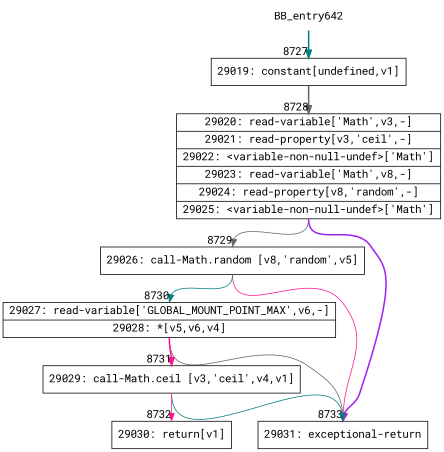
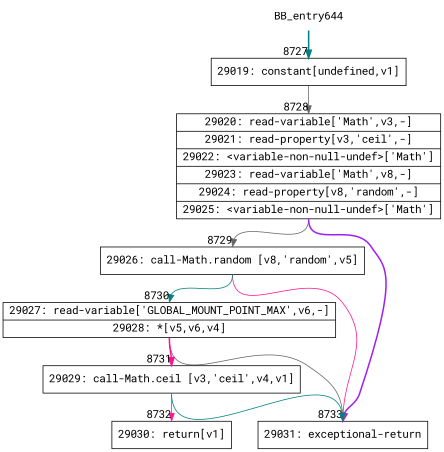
node "BB_entry642": label "BB_entry642" -> "BB_entry644"
edge "29019: constant[undefined,v1]" -> "29020: read-variable['Math',v3,-]": style bold -> solid
